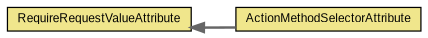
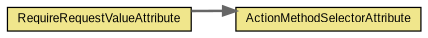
edge "ActionMethodSelectorAttribute" -> "RequireRequestValueAttribute": reversed
